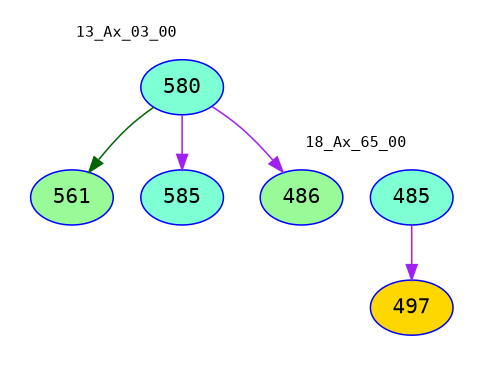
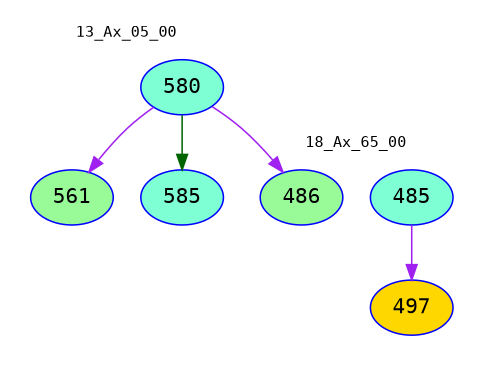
cluster "13_Ax_03_00": label "13_Ax_03_00" -> "13_Ax_05_00"
edge "580" -> "561": color darkgreen -> purple
edge "580" -> "585": color purple -> darkgreen
